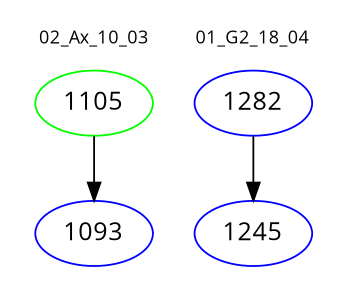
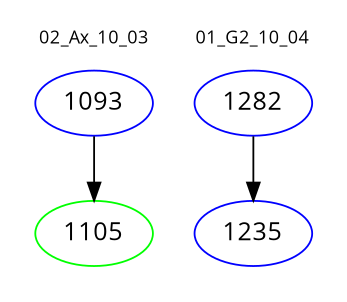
cluster "01_G2_18_04": label "01_G2_18_04" -> "01_G2_10_04"
edge "1105" -> "1093": reversed
node "1245": label "1245" -> "1235"
